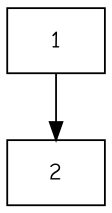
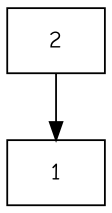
edge "1" -> "2": reversed
